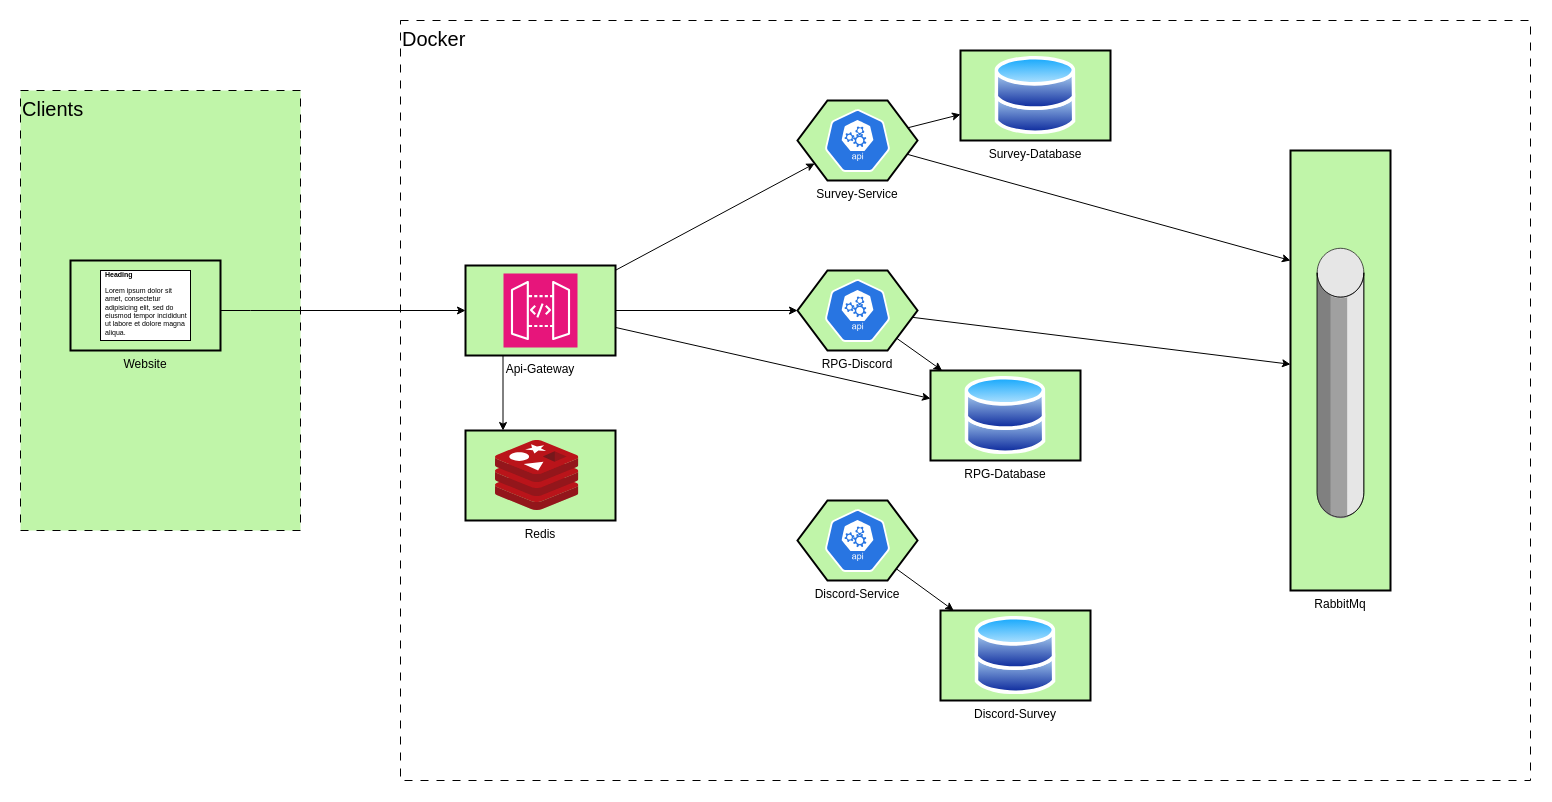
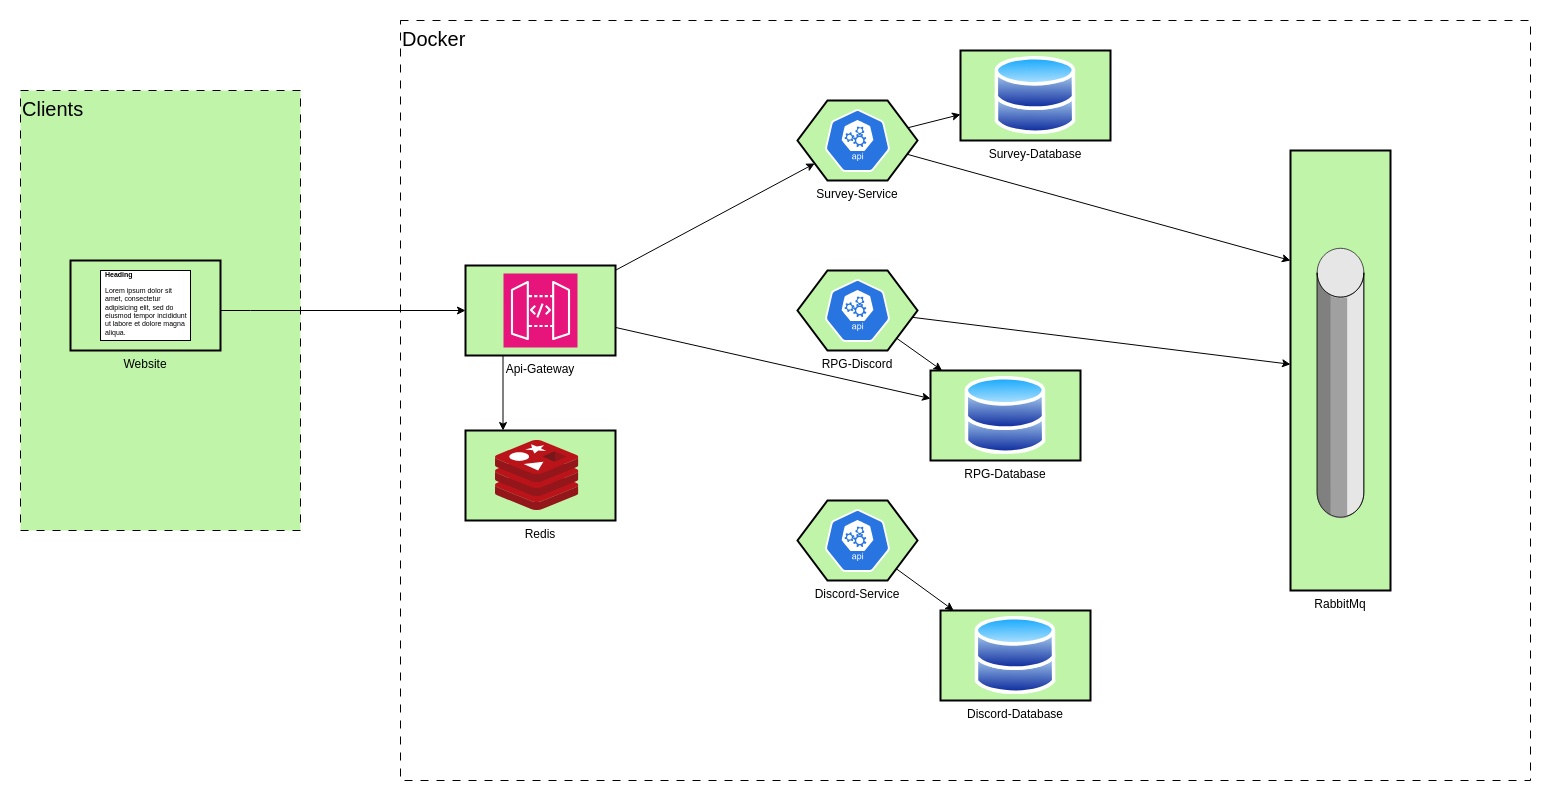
edge "Api-Gateway" -> "RPG-Discord": removed
node "Discord-Survey": label "Discord-Survey" -> "Discord-Database"
